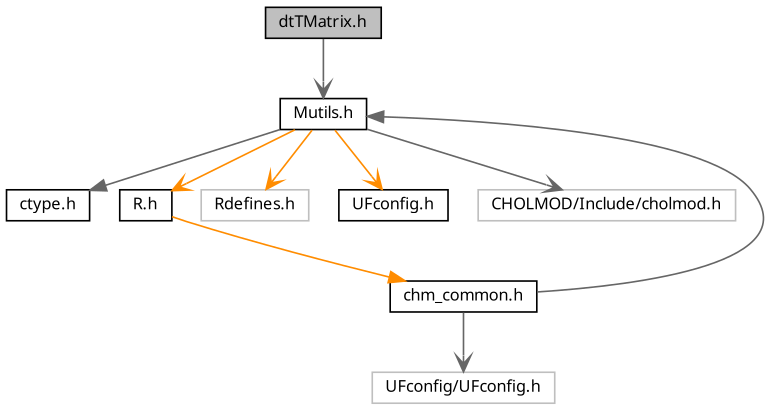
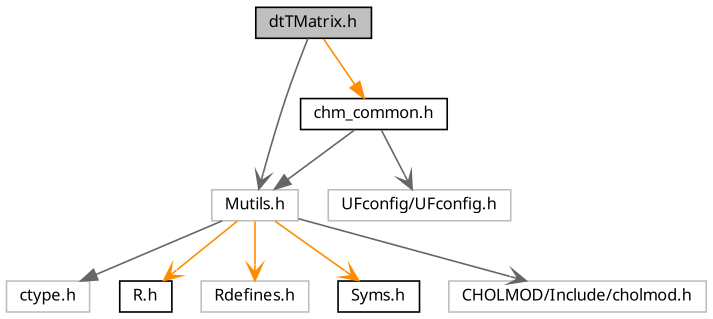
node "Mutils.h": color black -> grey75
node "ctype.h": color black -> grey75
node "UFconfig.h": label "UFconfig.h" -> "Syms.h"
edge "R.h" -> "chm_common.h": now "dtTMatrix.h" -> "chm_common.h"
